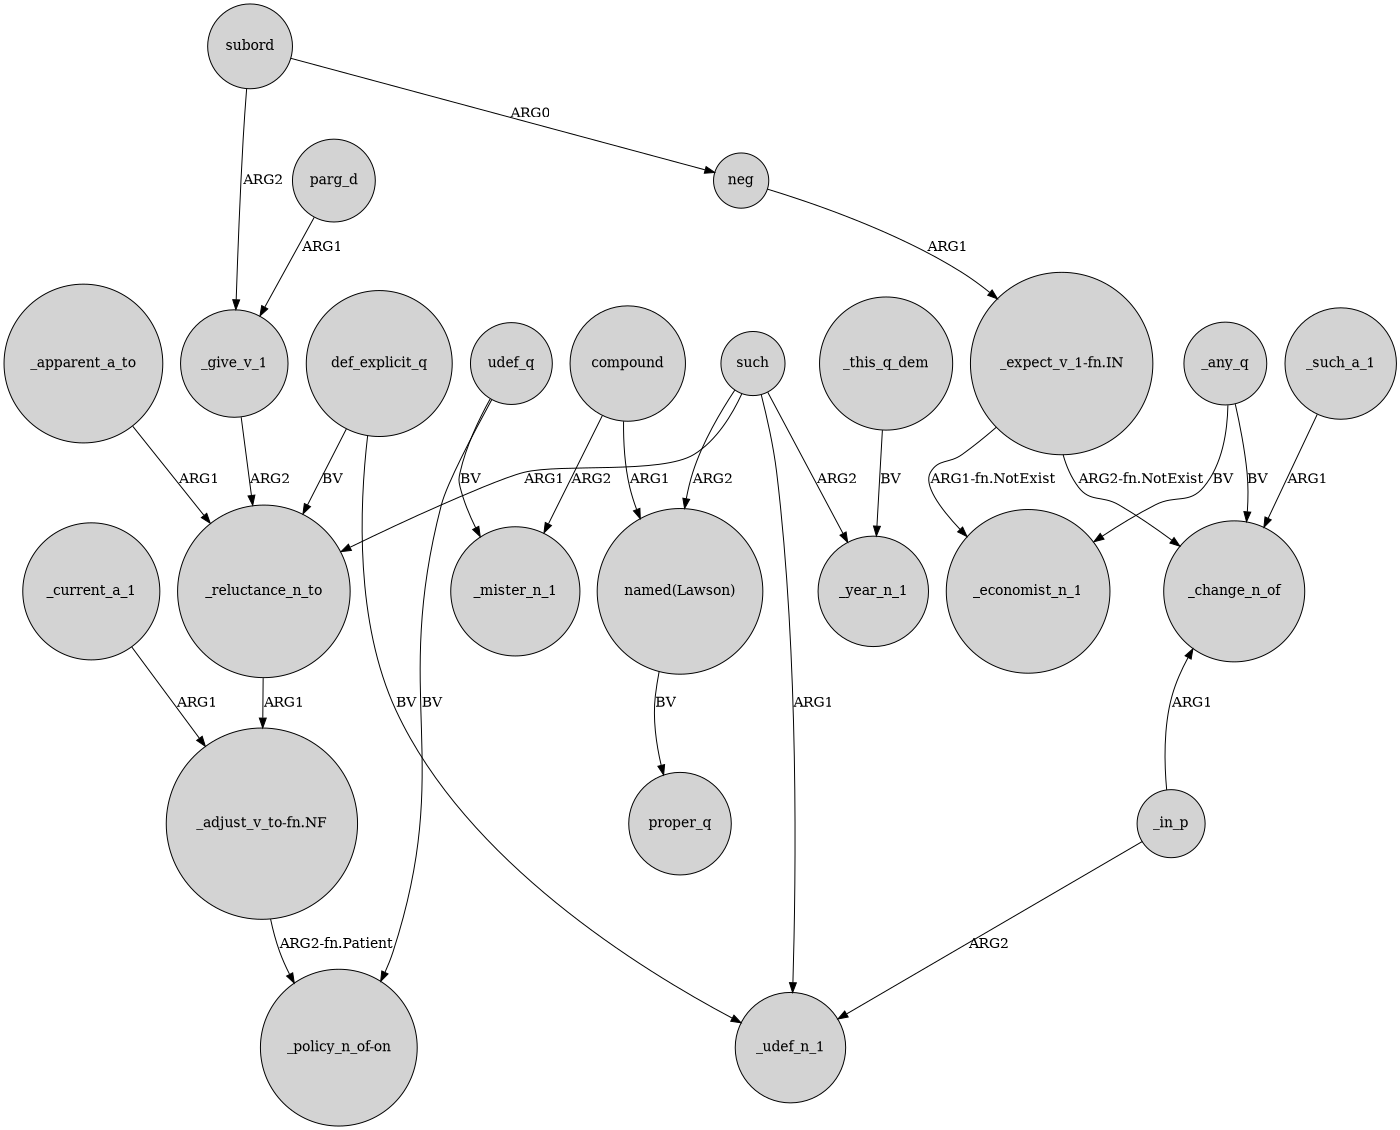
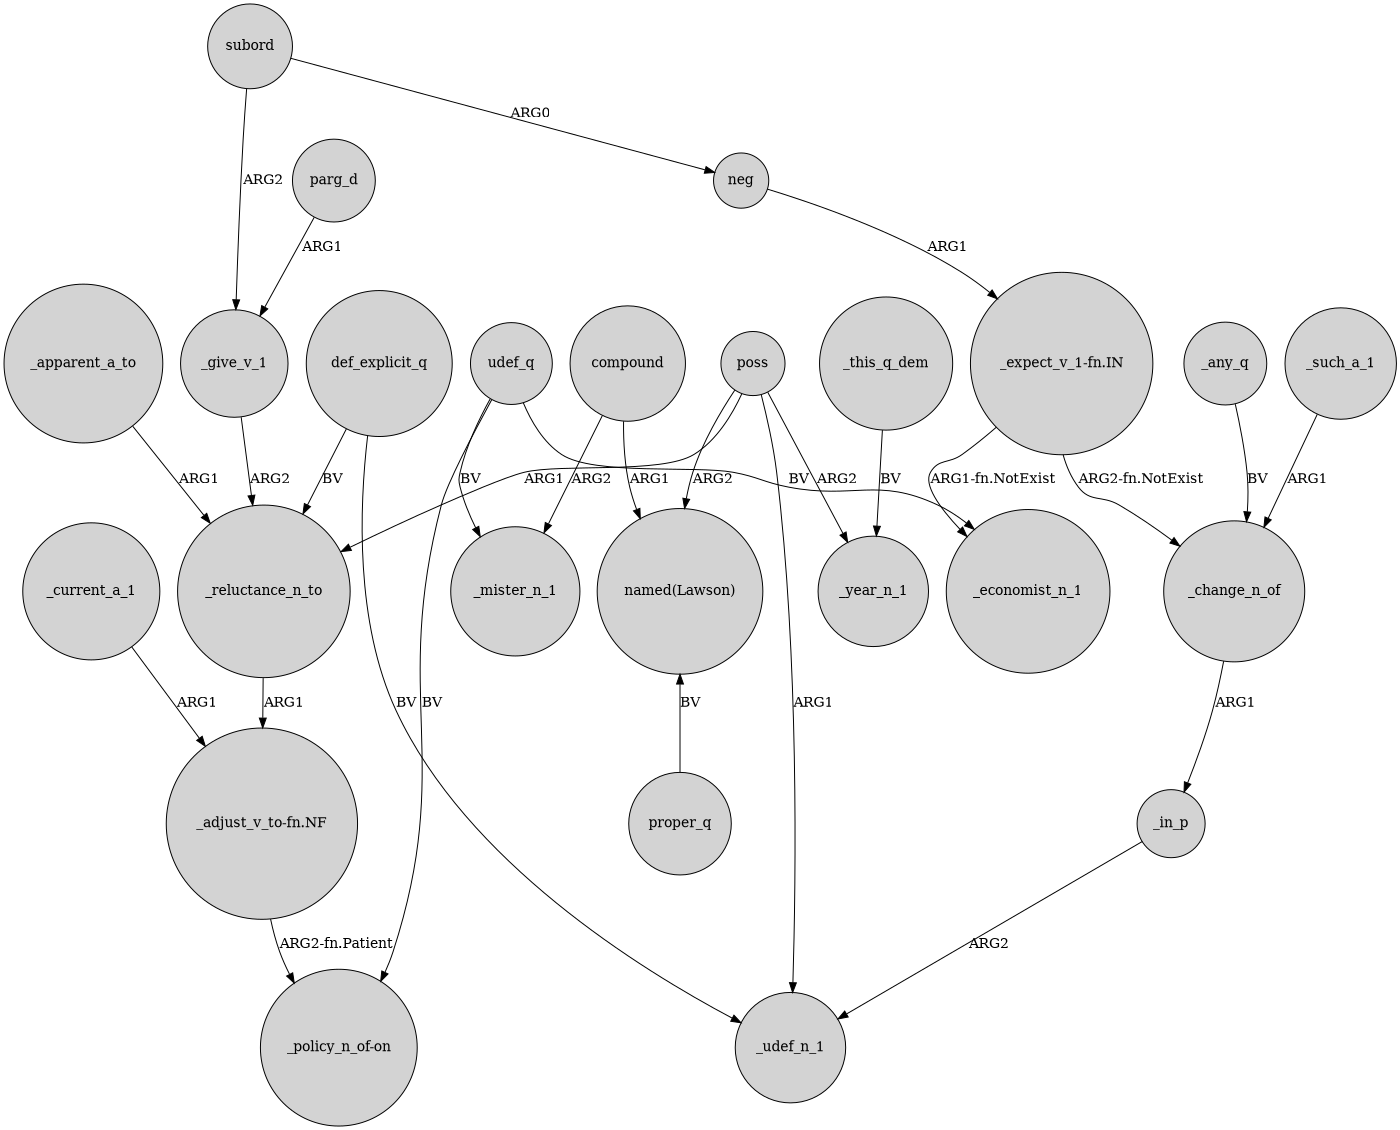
node "such": label "such" -> "poss"
edge "_any_q" -> "_economist_n_1": now "udef_q" -> "_economist_n_1"
edge "named(Lawson)" -> "proper_q": reversed
edge "_in_p" -> "_change_n_of": reversed
